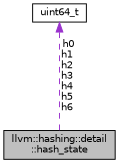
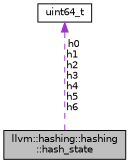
node "llvm::hashing::detail ::hash_state": label "llvm::hashing::detail ::hash_state" -> "llvm::hashing::hashing ::hash_state"
